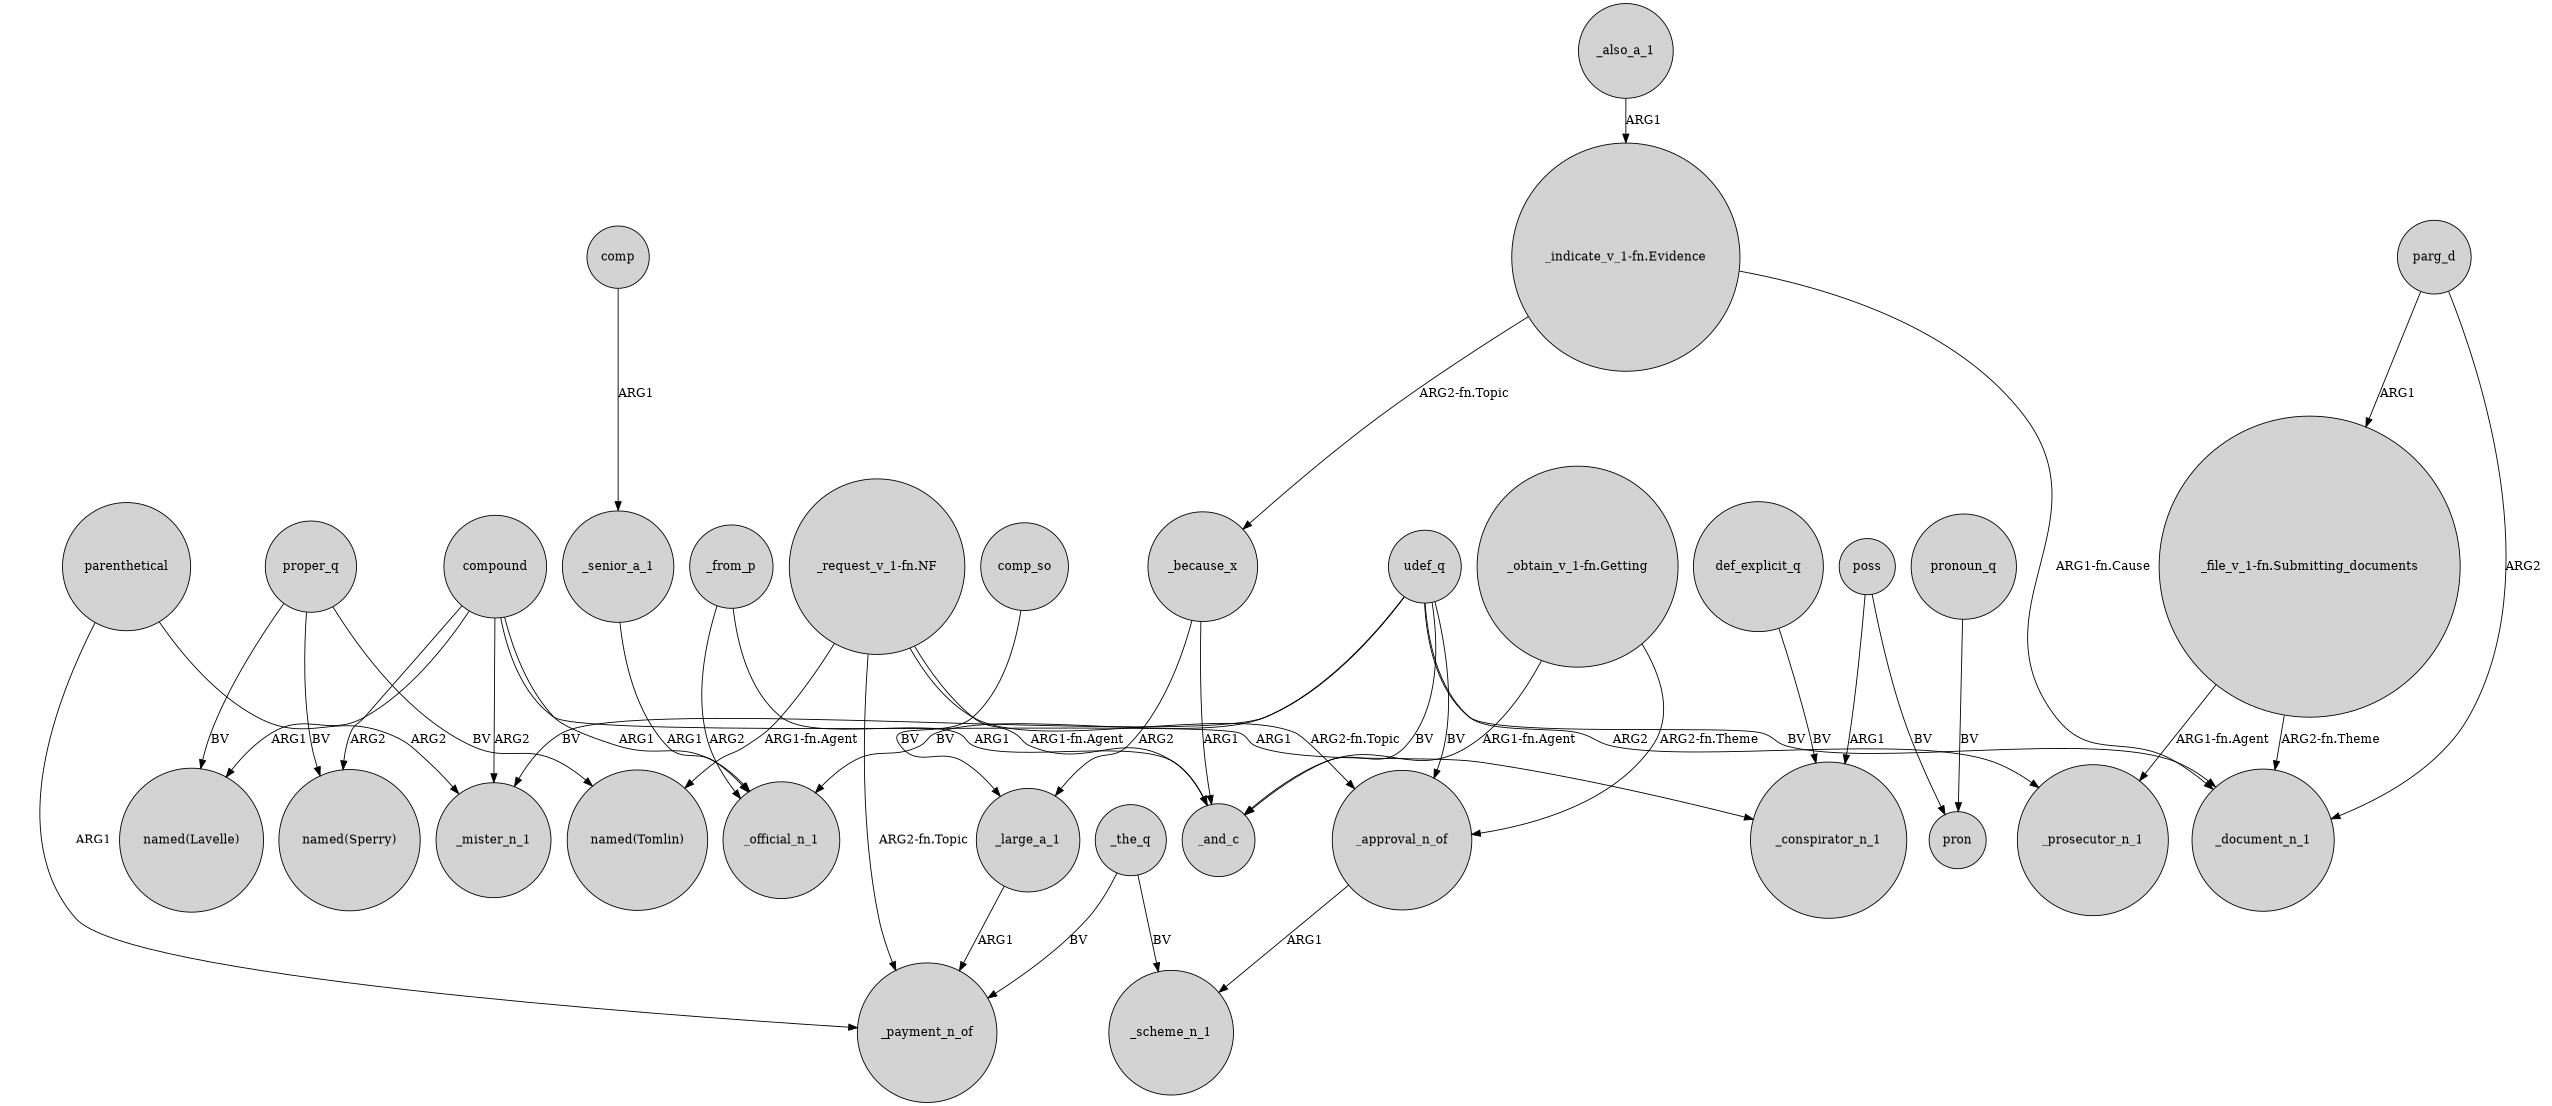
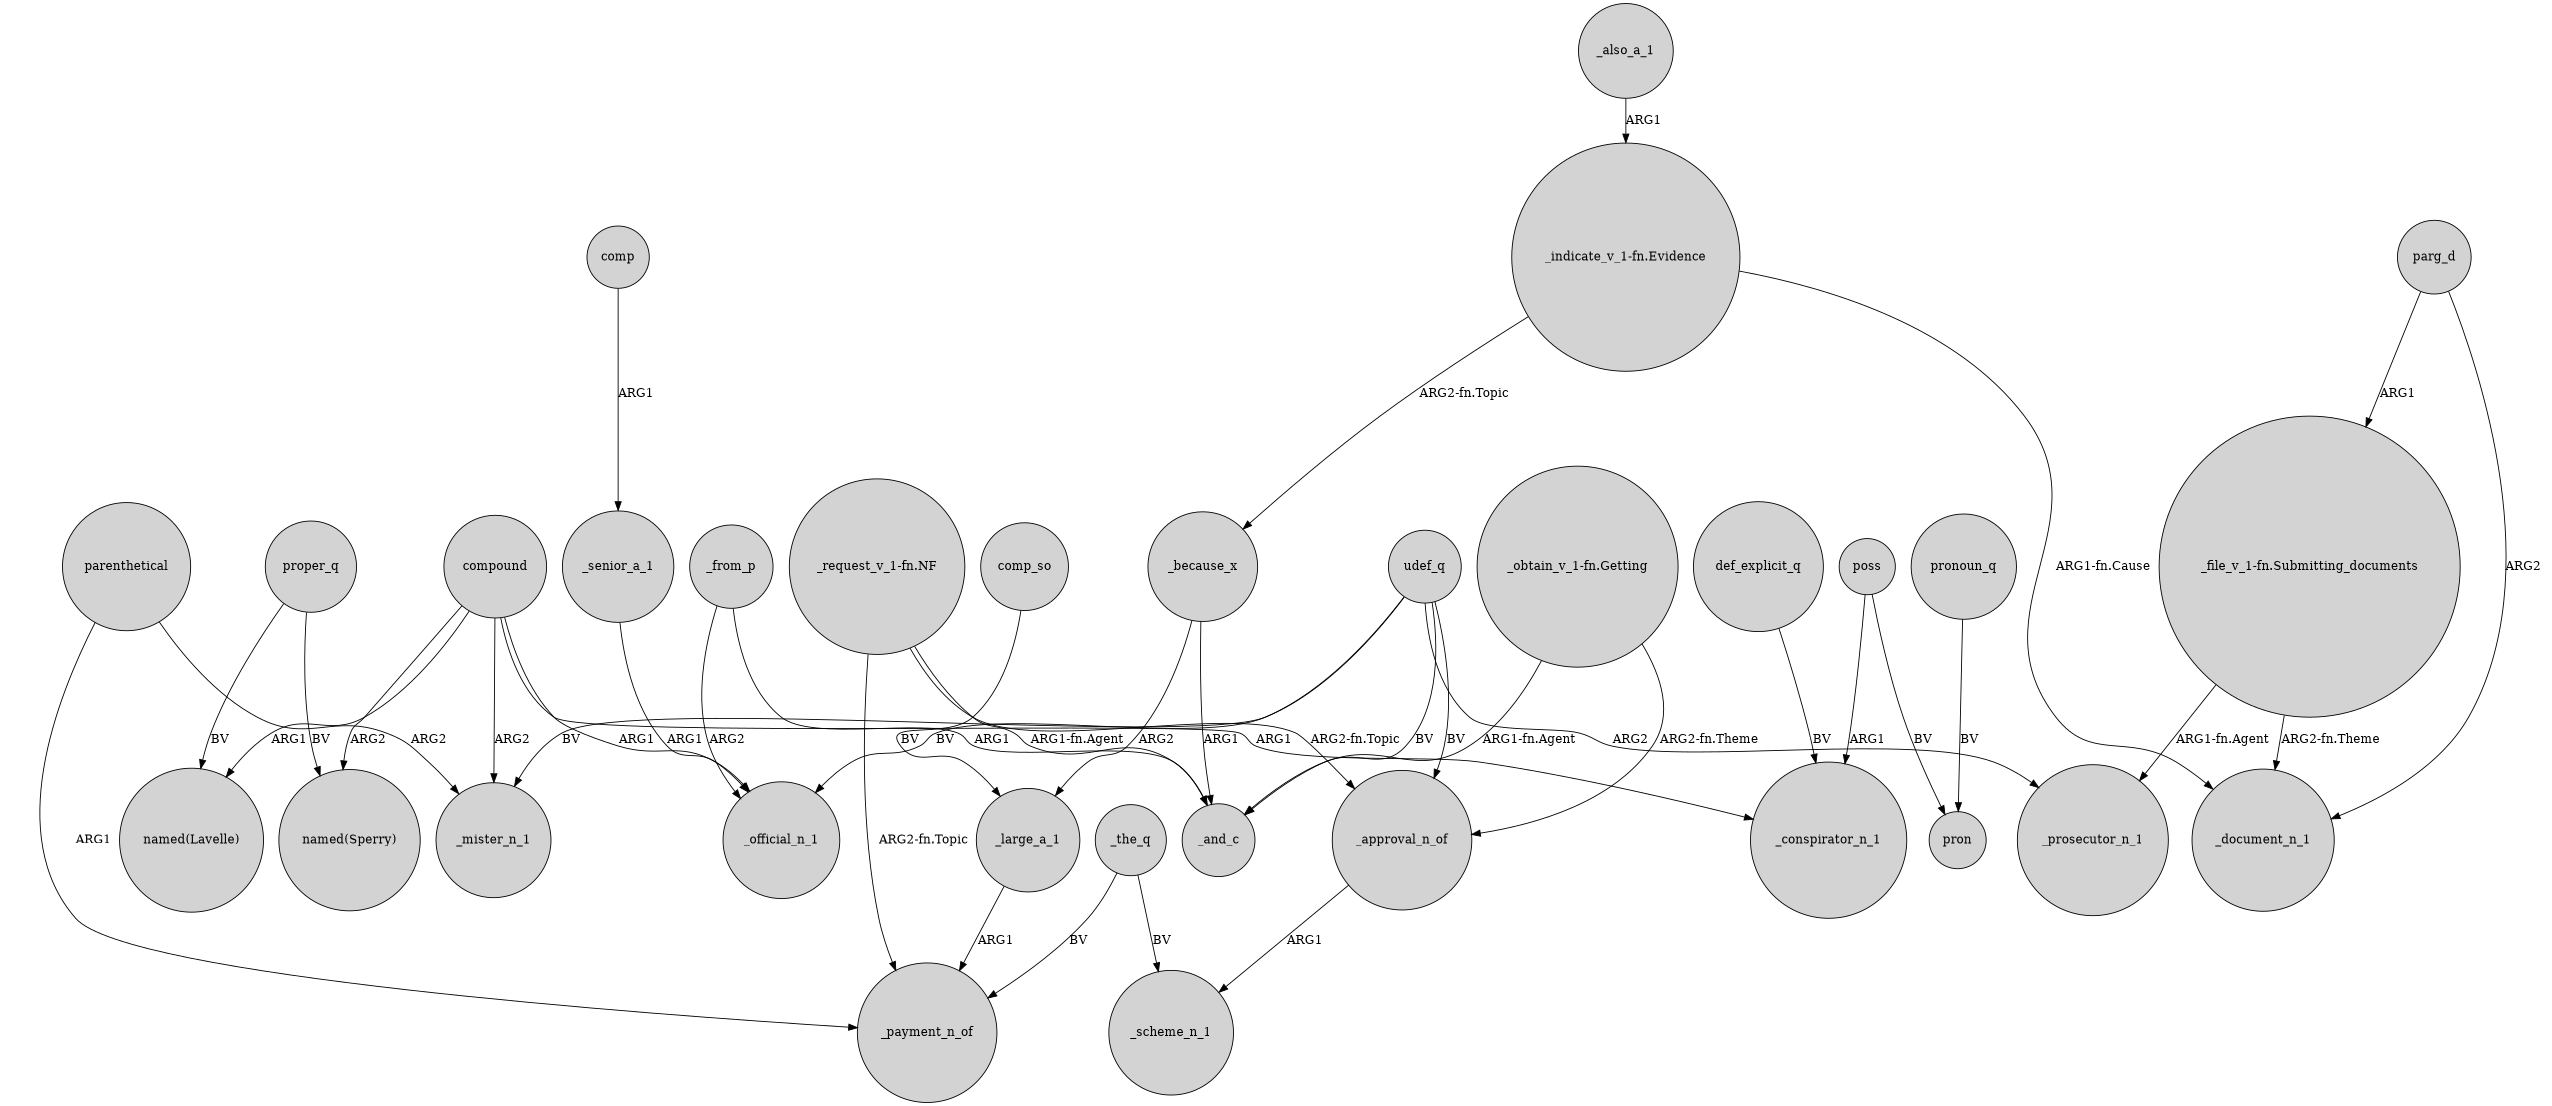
edge "udef_q" -> "_document_n_1": removed, label "BV"
node "named(Tomlin)": removed
